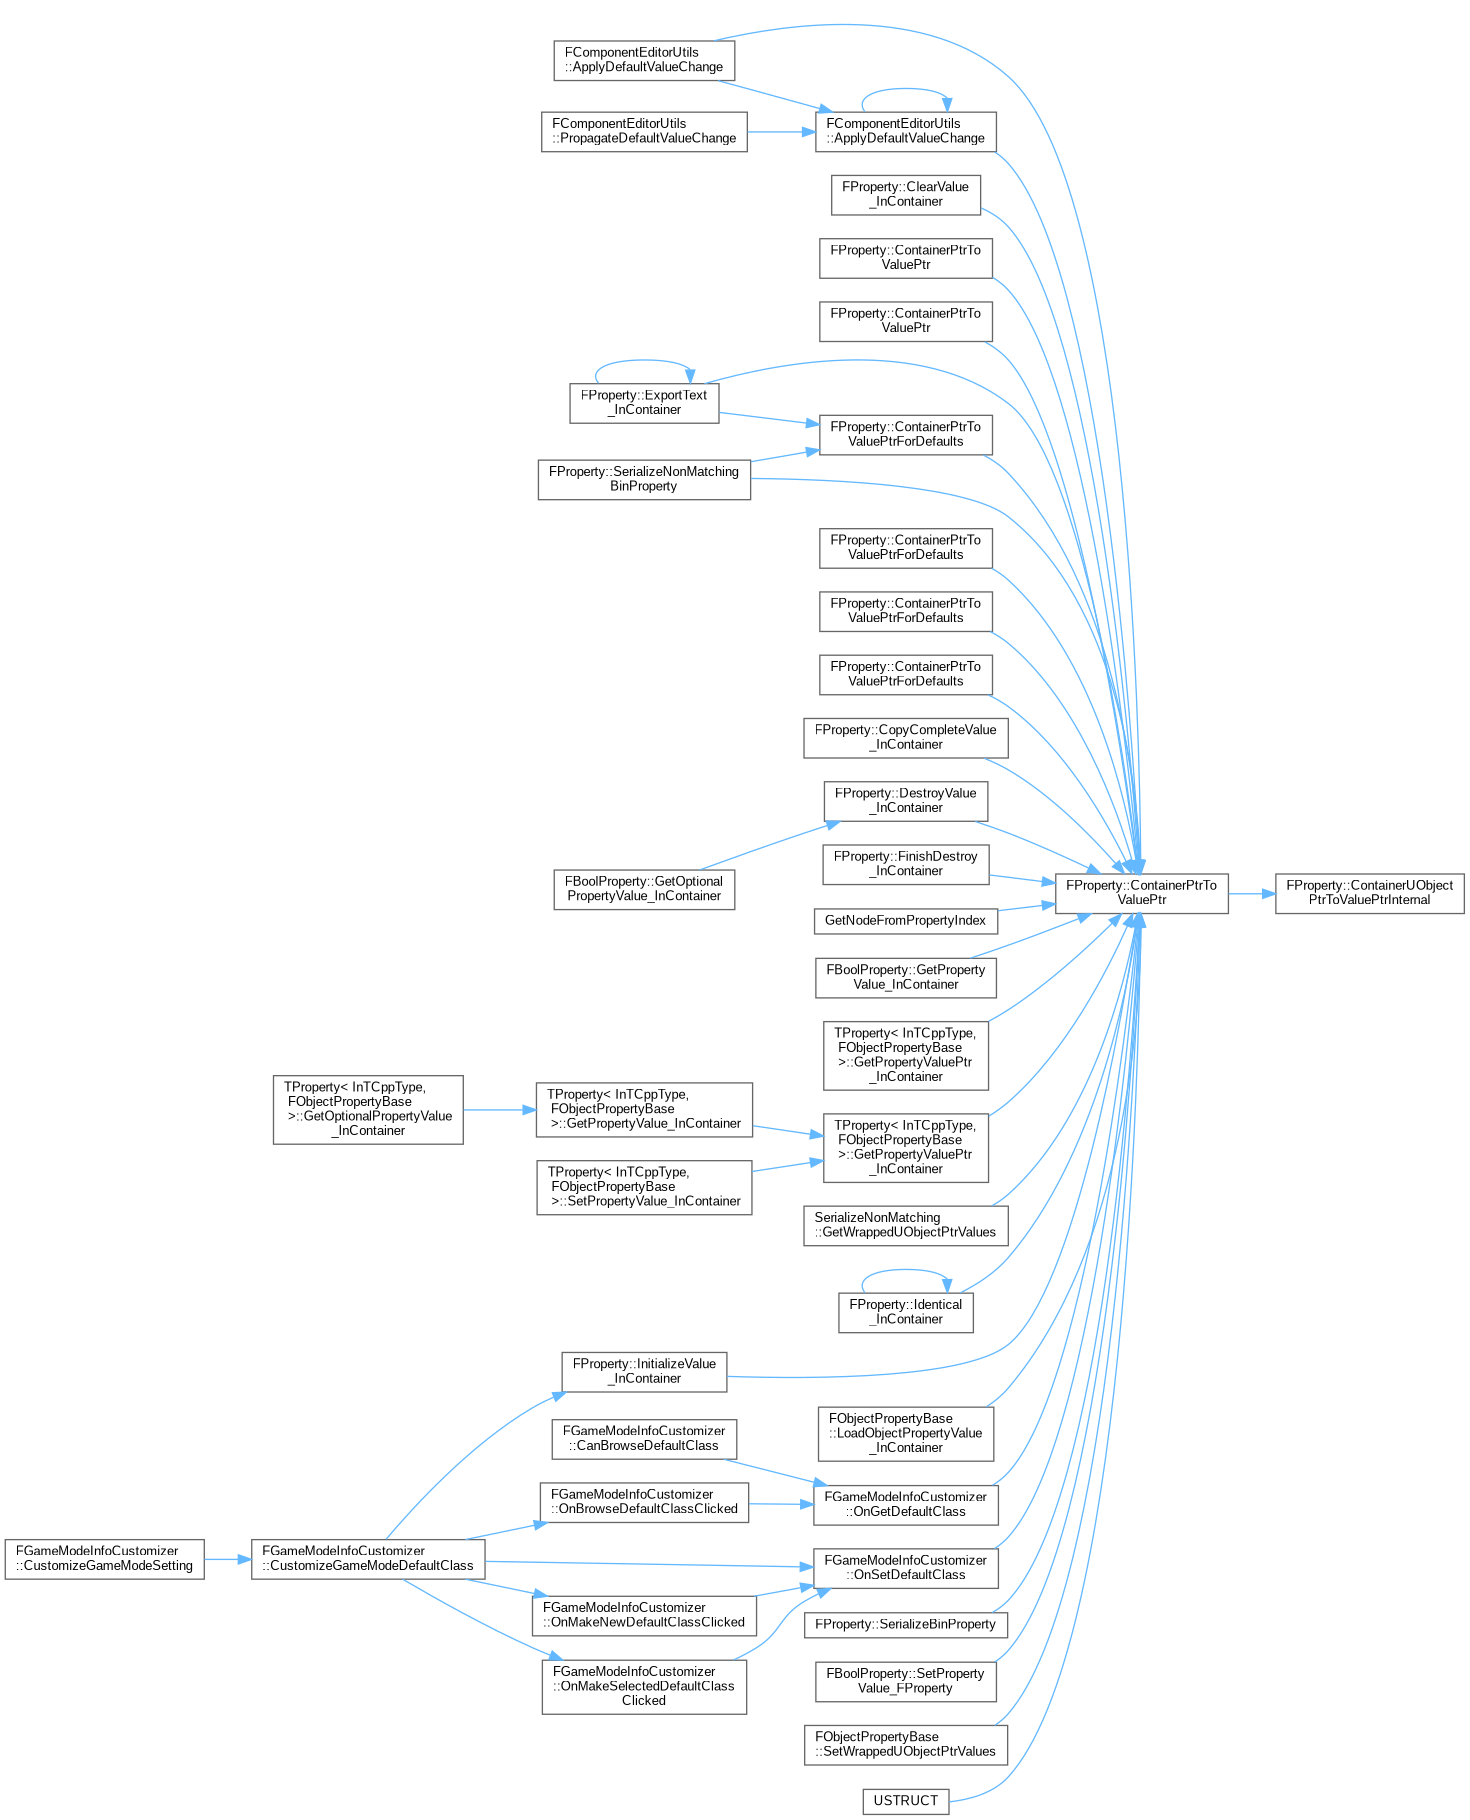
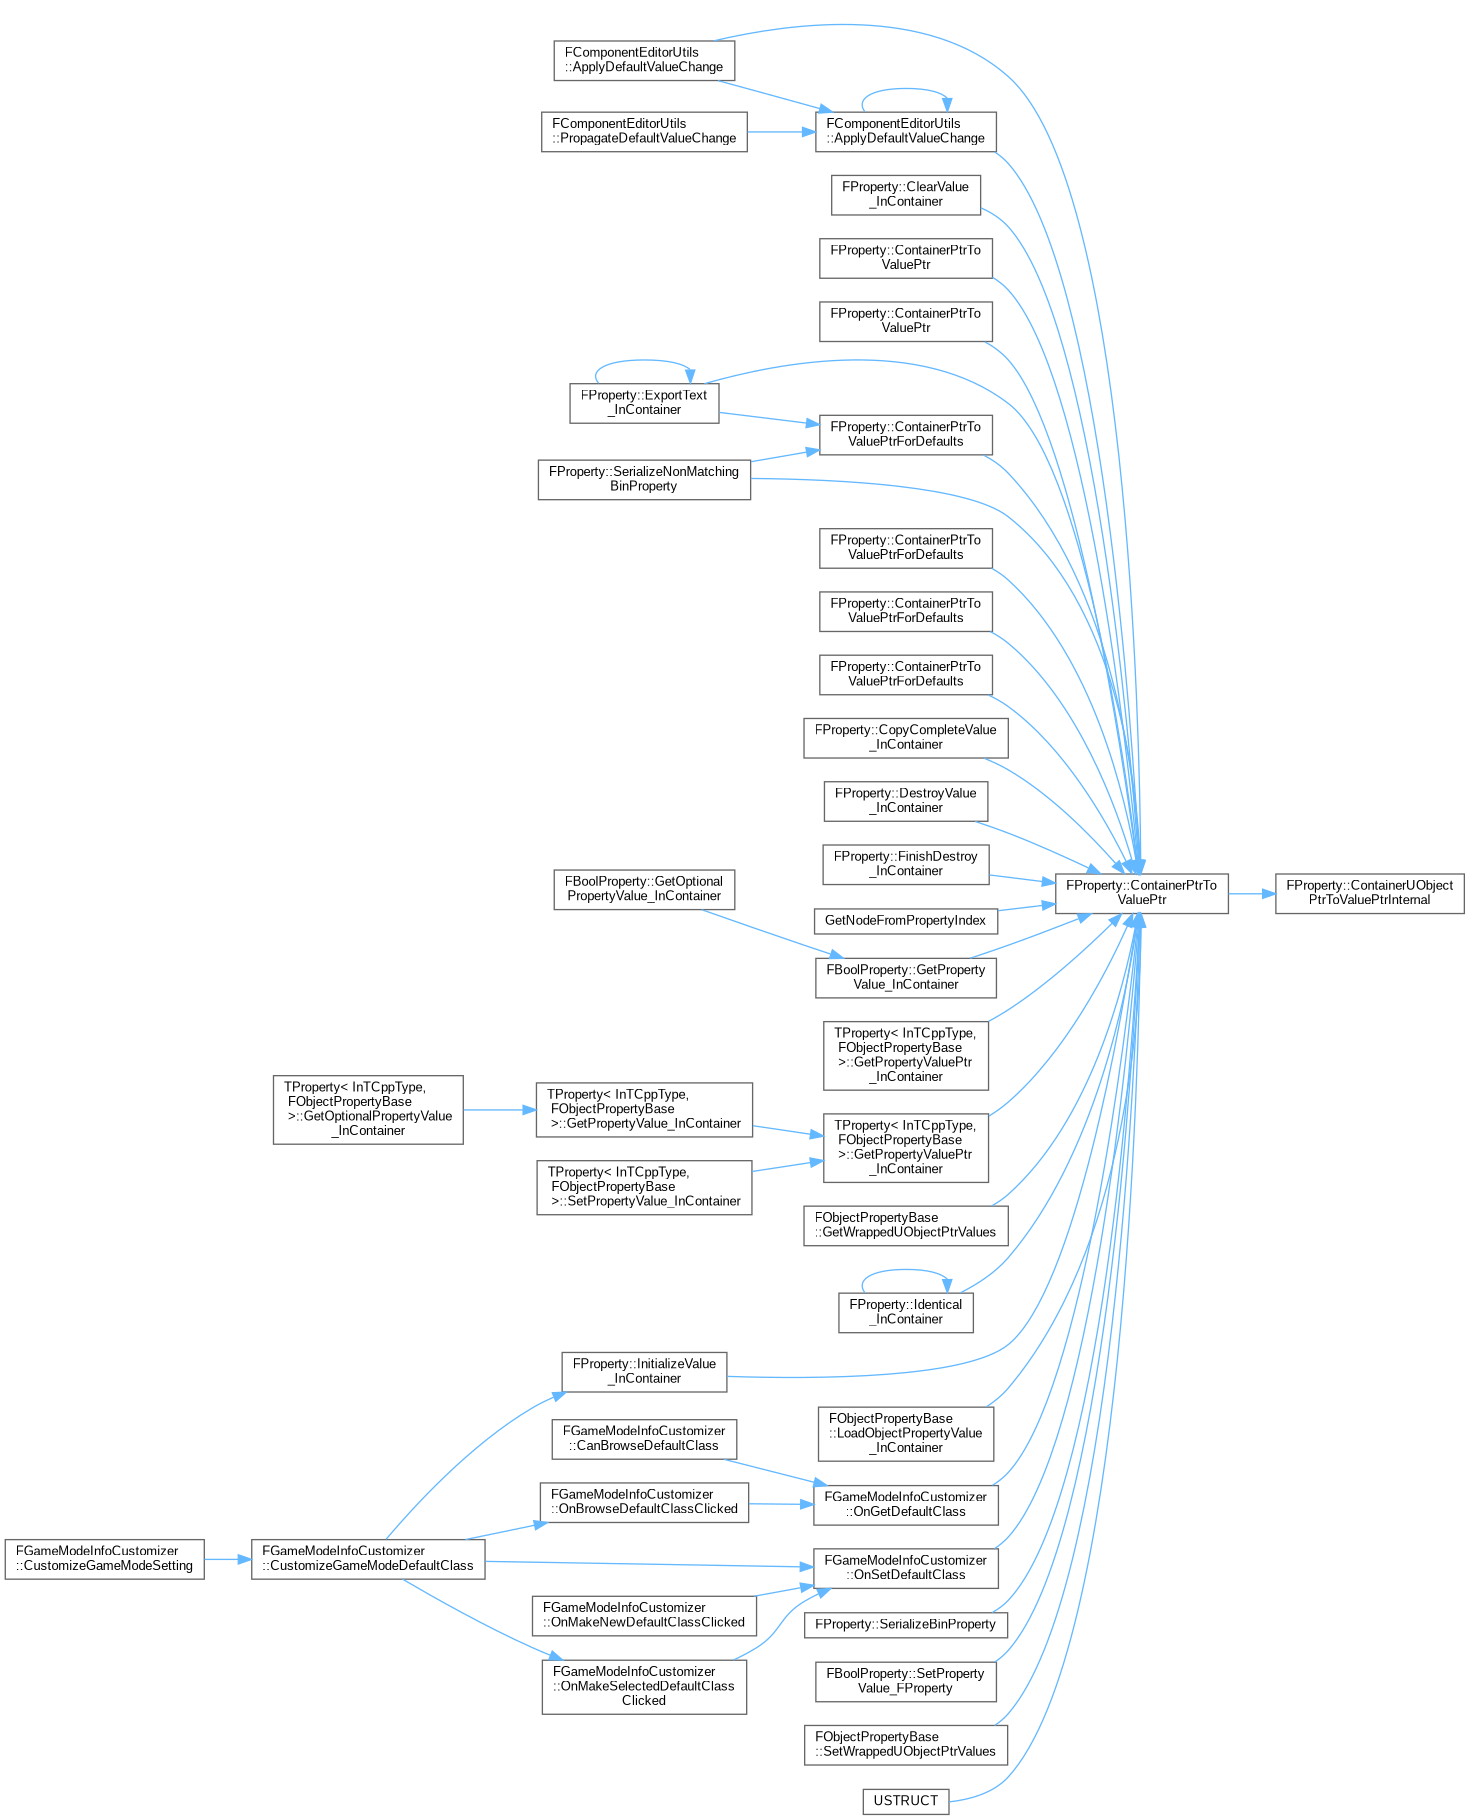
edge "FBoolProperty::GetOptional PropertyValue_InContainer" -> "FProperty::DestroyValue _InContainer": now "FBoolProperty::GetOptional PropertyValue_InContainer" -> "FBoolProperty::GetProperty Value_InContainer"
node "SerializeNonMatching ::GetWrappedUObjectPtrValues": label "SerializeNonMatching ::GetWrappedUObjectPtrValues" -> "FObjectPropertyBase ::GetWrappedUObjectPtrValues"
edge "FGameModeInfoCustomizer ::CustomizeGameModeDefaultClass" -> "FGameModeInfoCustomizer ::OnMakeNewDefaultClassClicked": removed
